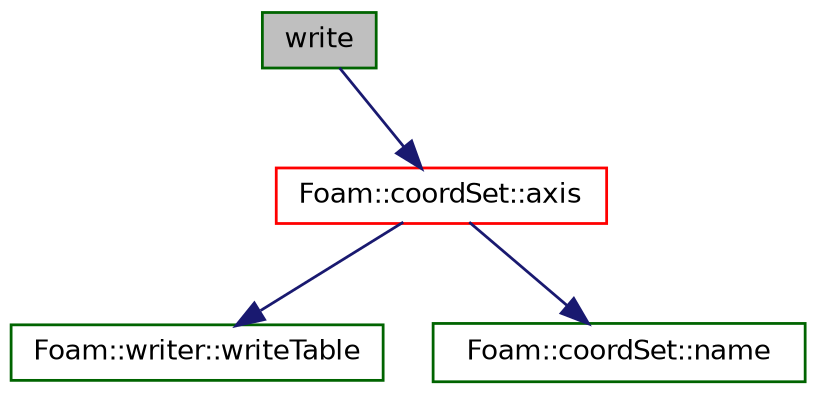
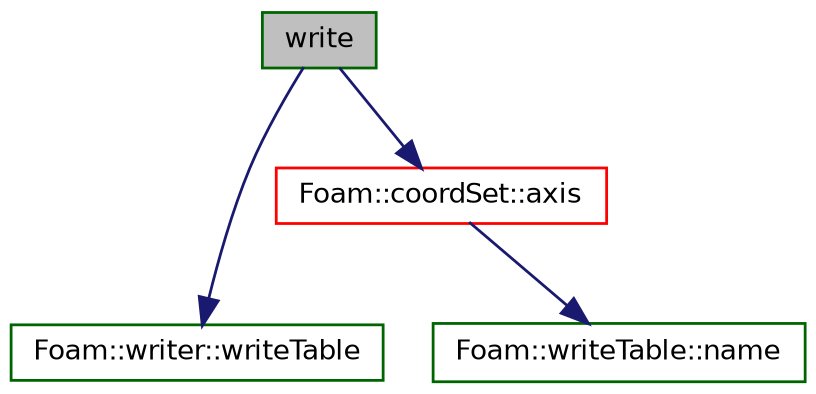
edge "Foam::coordSet::axis" -> "Foam::writer::writeTable": now "write" -> "Foam::writer::writeTable"
node "Foam::coordSet::name": label "Foam::coordSet::name" -> "Foam::writeTable::name"
